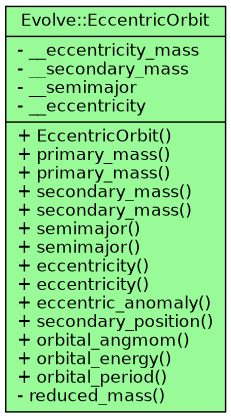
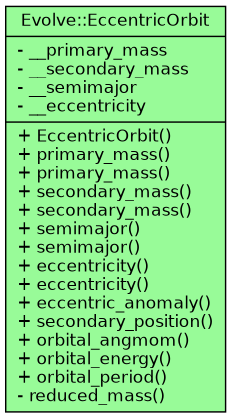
node "Evolve::EccentricOrbit": text "- __eccentricity_mass" -> "- __primary_mass"
